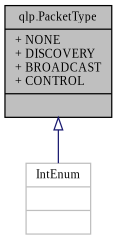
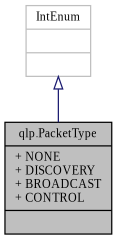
edge "IntEnum" -> "qlp.PacketType": reversed
